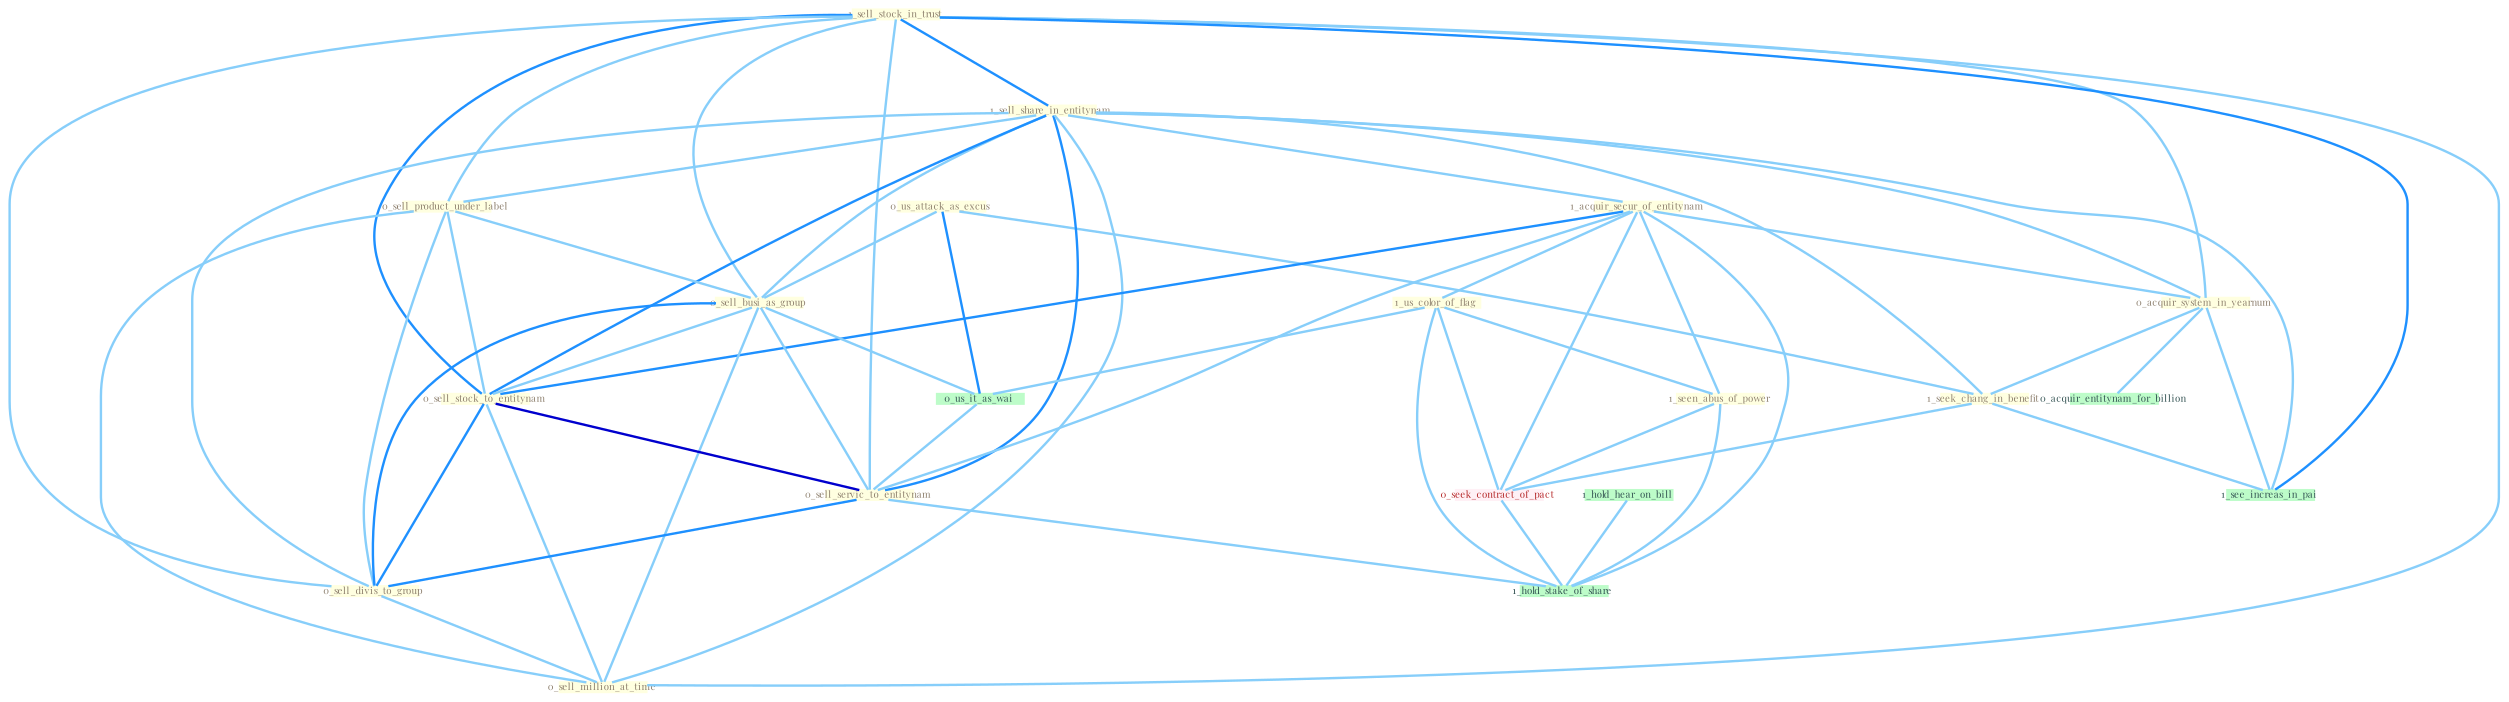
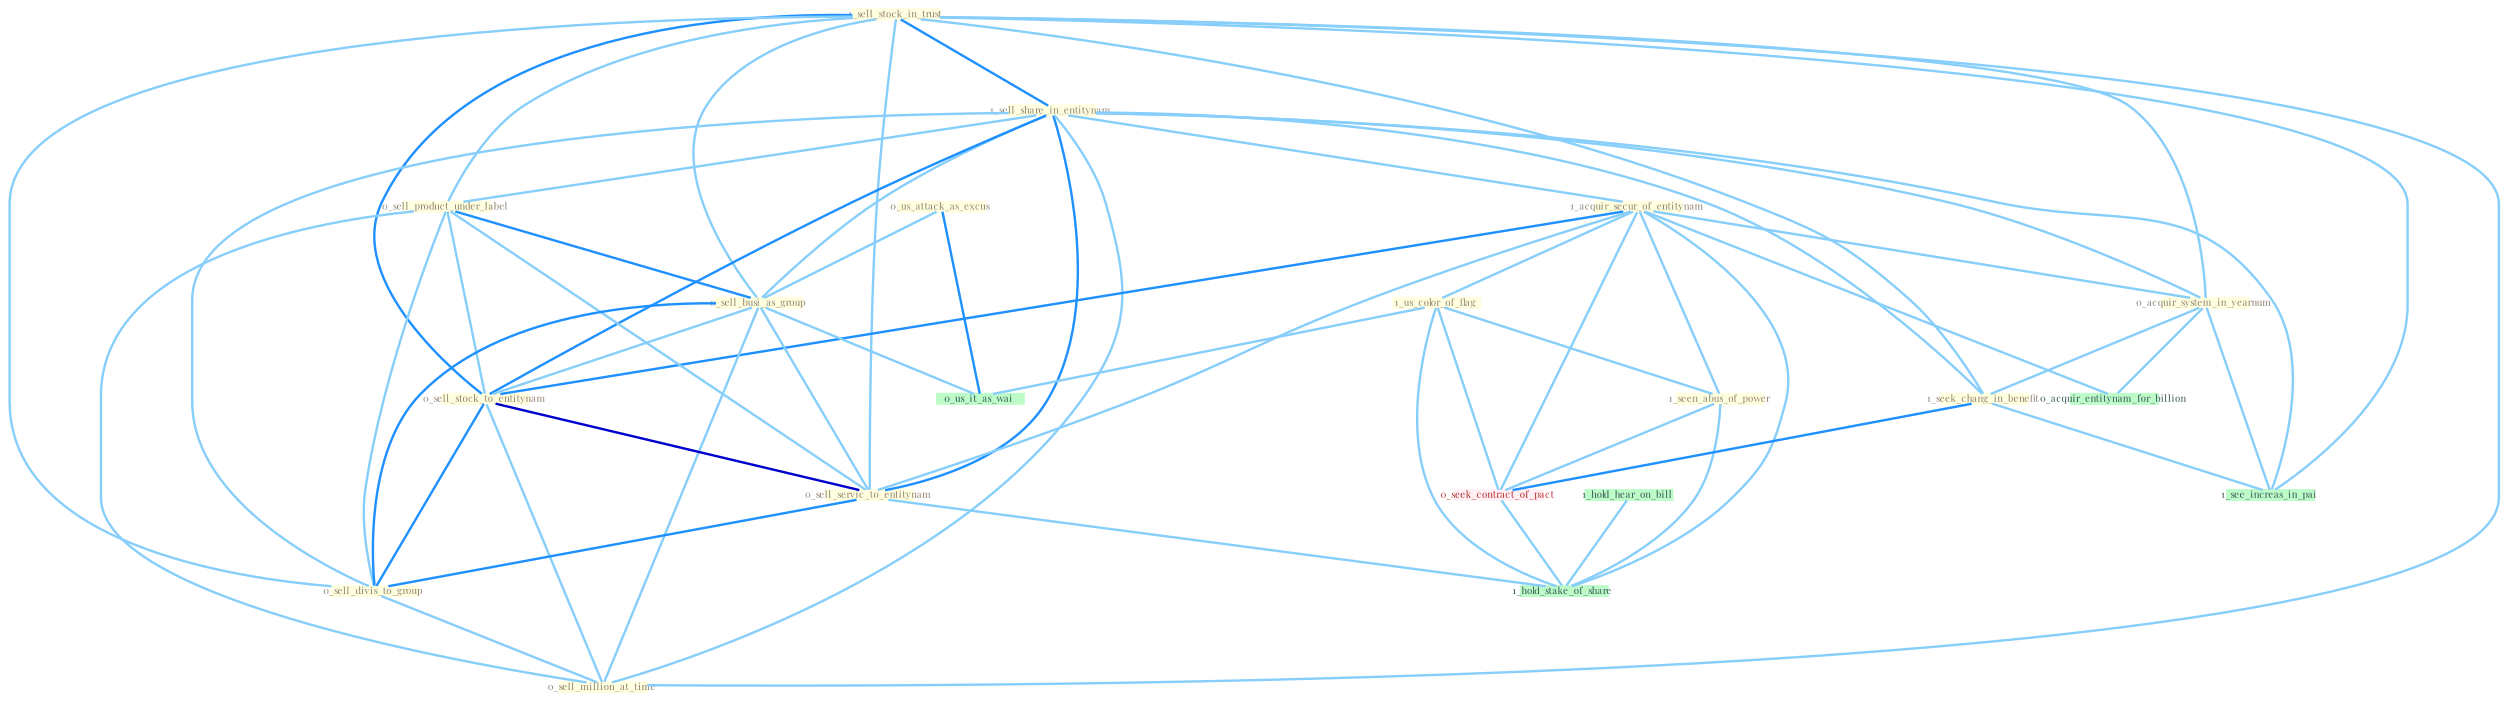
edge "1_sell_stock_in_trust" -- "1_see_increas_in_pai": color #1e90ff -> #87cefa
edge "0_sell_product_under_label" -- "0_sell_busi_as_group": color #87cefa -> #1e90ff
edge "1_acquir_secur_of_entitynam" -- "0_acquir_entitynam_for_billion": added
edge "0_us_attack_as_excus" -- "1_seek_chang_in_benefit": now "1_sell_stock_in_trust" -- "1_seek_chang_in_benefit"
edge "0_us_it_as_wai" -- "0_sell_servic_to_entitynam": now "0_sell_product_under_label" -- "0_sell_servic_to_entitynam"
edge "1_seek_chang_in_benefit" -- "0_seek_contract_of_pact": color #87cefa -> #1e90ff
